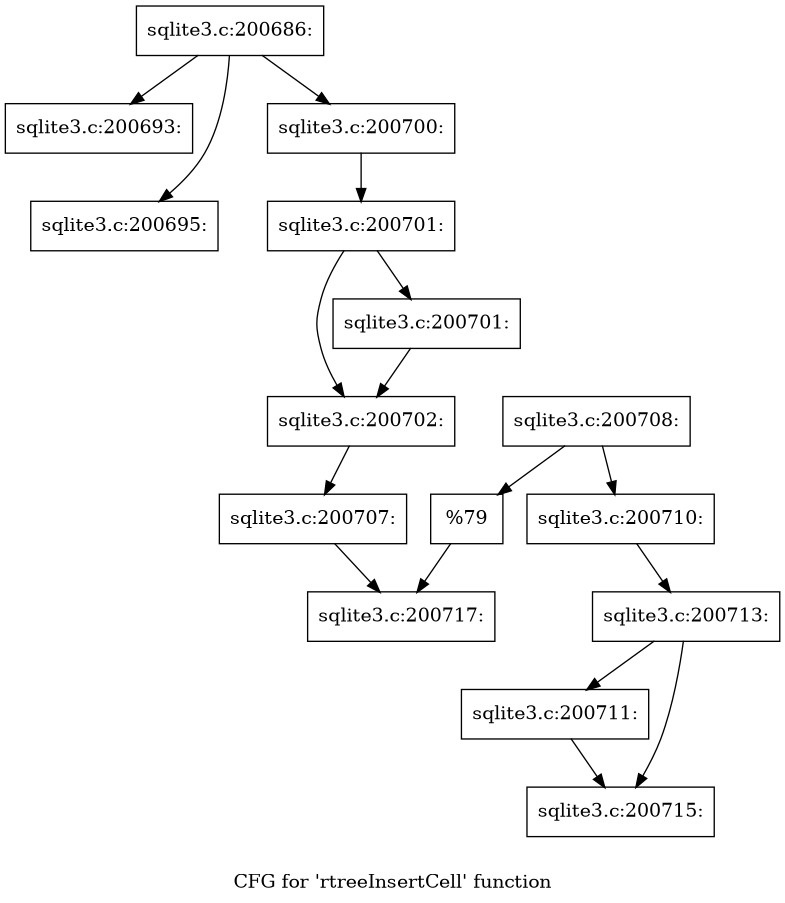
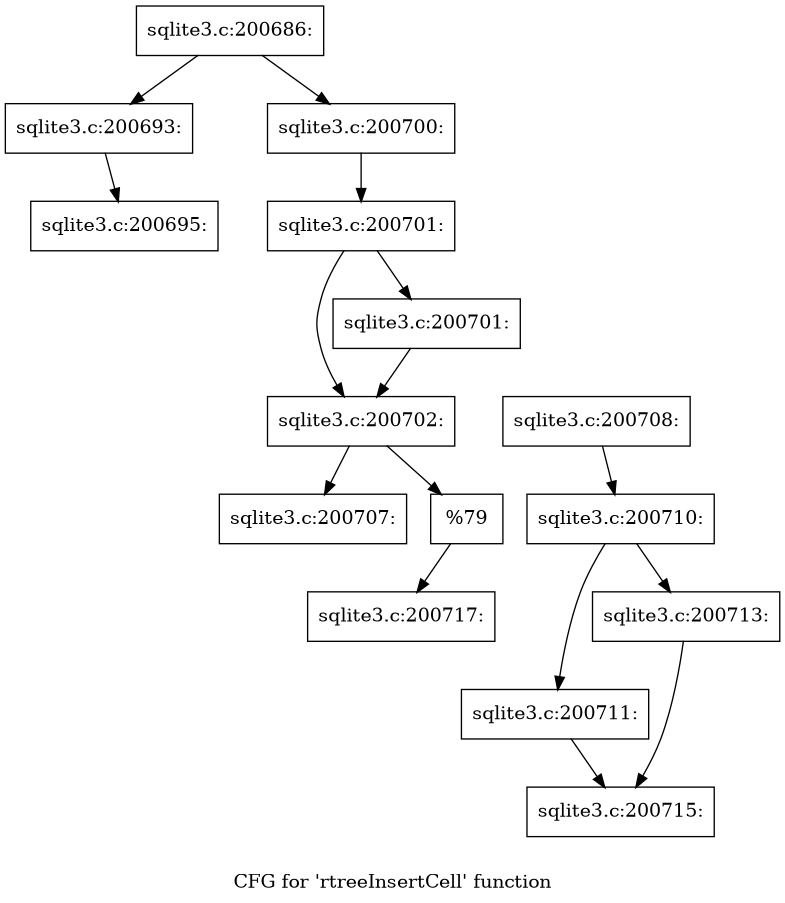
edge "sqlite3.c:200686:" -> "sqlite3.c:200695:": now "sqlite3.c:200693:" -> "sqlite3.c:200695:"
edge "sqlite3.c:200708:" -> "%79": now "sqlite3.c:200702:" -> "%79"
edge "sqlite3.c:200707:" -> "sqlite3.c:200717:": removed
edge "sqlite3.c:200713:" -> "sqlite3.c:200711:": now "sqlite3.c:200710:" -> "sqlite3.c:200711:"
